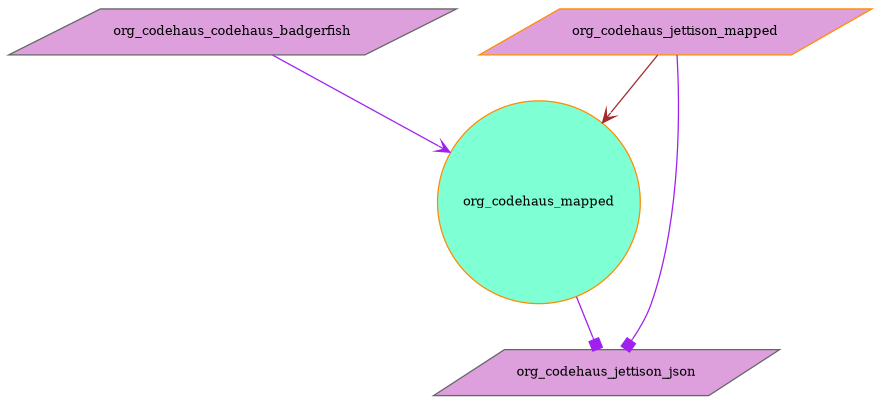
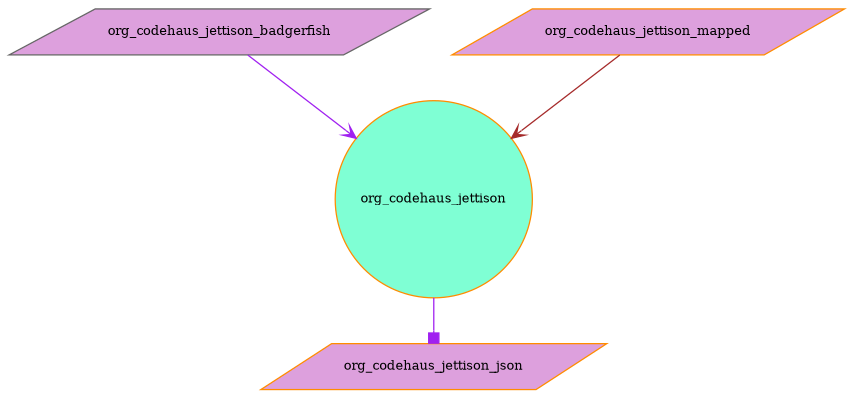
node "org_codehaus_codehaus_badgerfish": label "org_codehaus_codehaus_badgerfish" -> "org_codehaus_jettison_badgerfish"
edge "org_codehaus_jettison_mapped" -> "org_codehaus_jettison_json": removed
node "org_codehaus_mapped": label "org_codehaus_mapped" -> "org_codehaus_jettison"
node "org_codehaus_jettison_json": color gray40 -> darkorange
